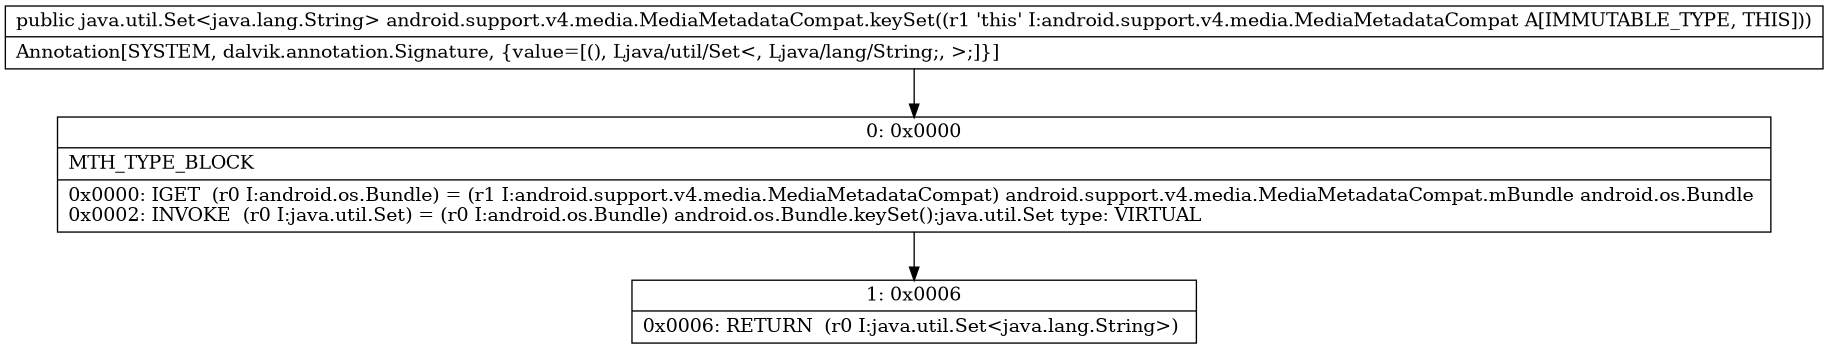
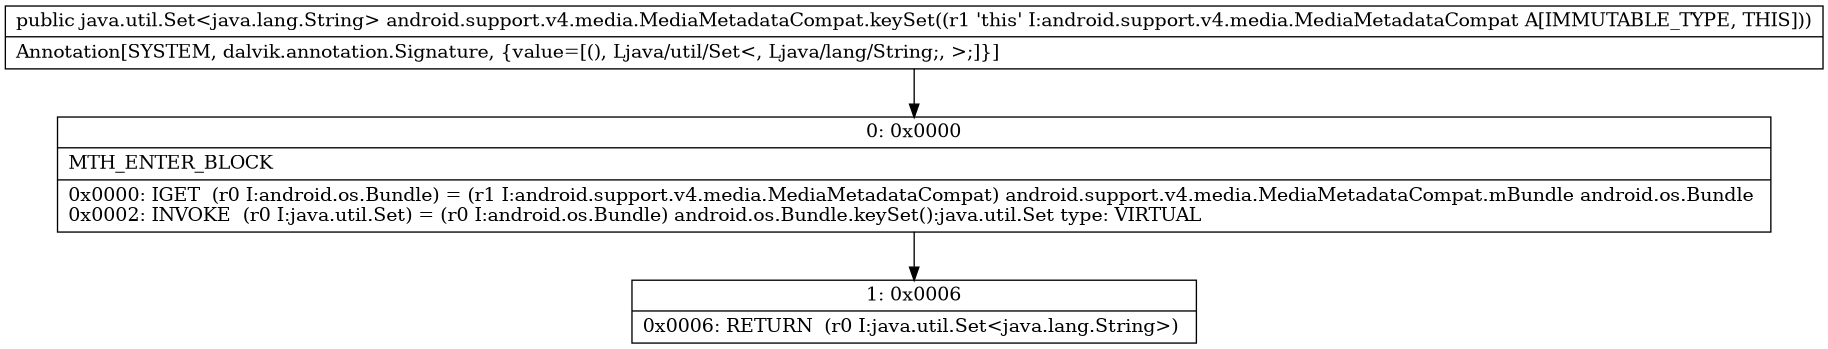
node "0: 0x0000": text "MTH_TYPE_BLOCK" -> "MTH_ENTER_BLOCK"
